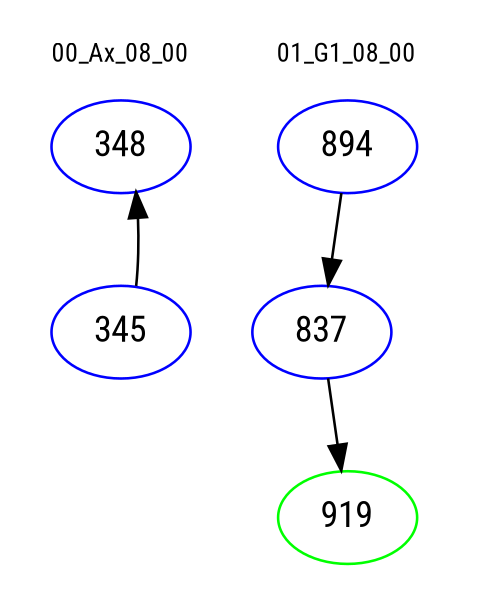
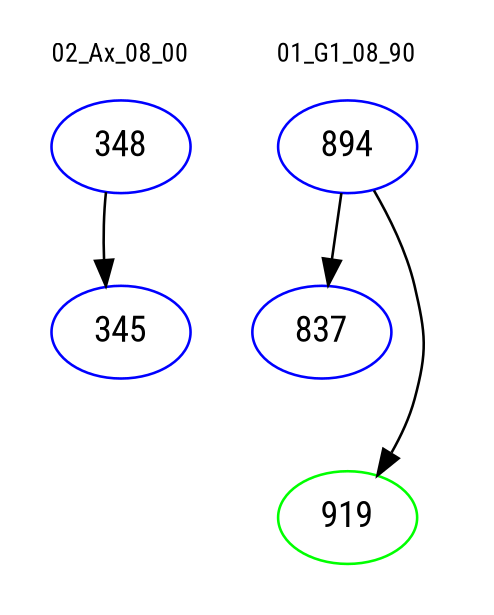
cluster "00_Ax_08_00": label "00_Ax_08_00" -> "02_Ax_08_00"
cluster "01_G1_08_00": label "01_G1_08_00" -> "01_G1_08_90"
edge "345" -> "348": reversed
edge "837" -> "919": now "894" -> "919"
